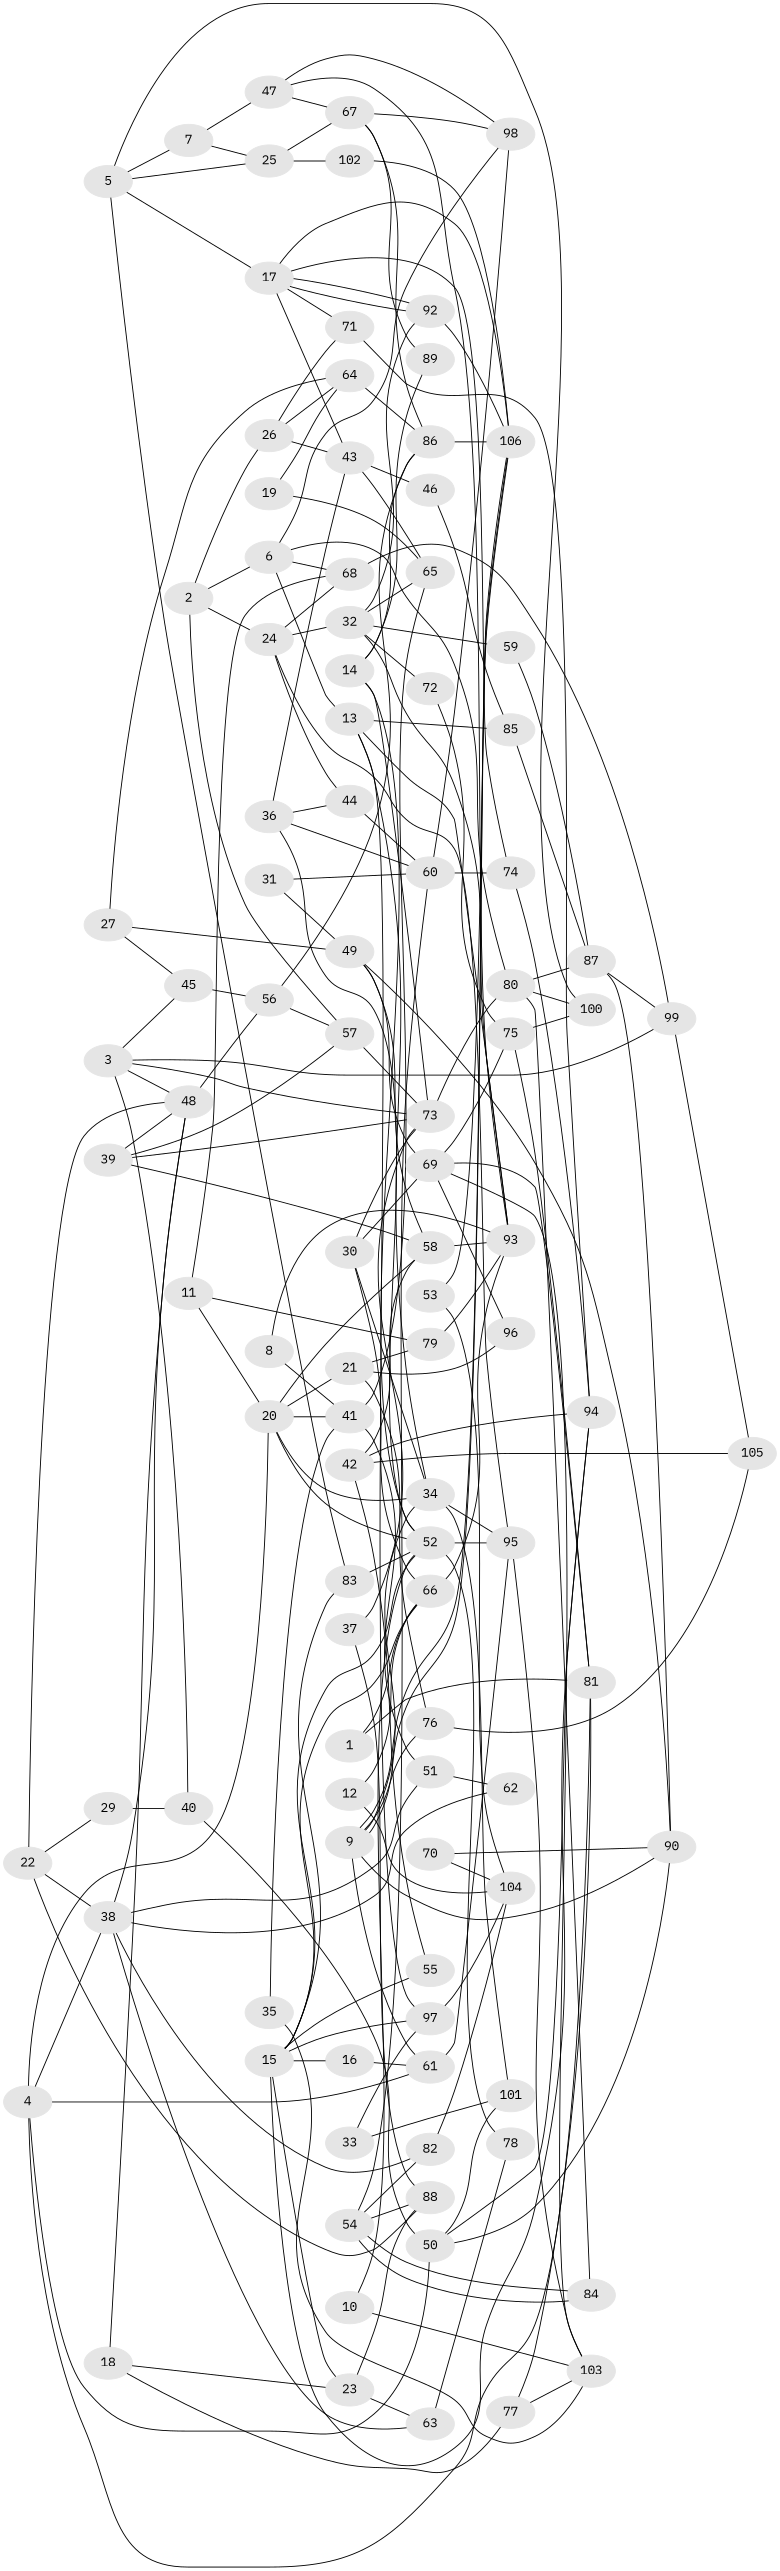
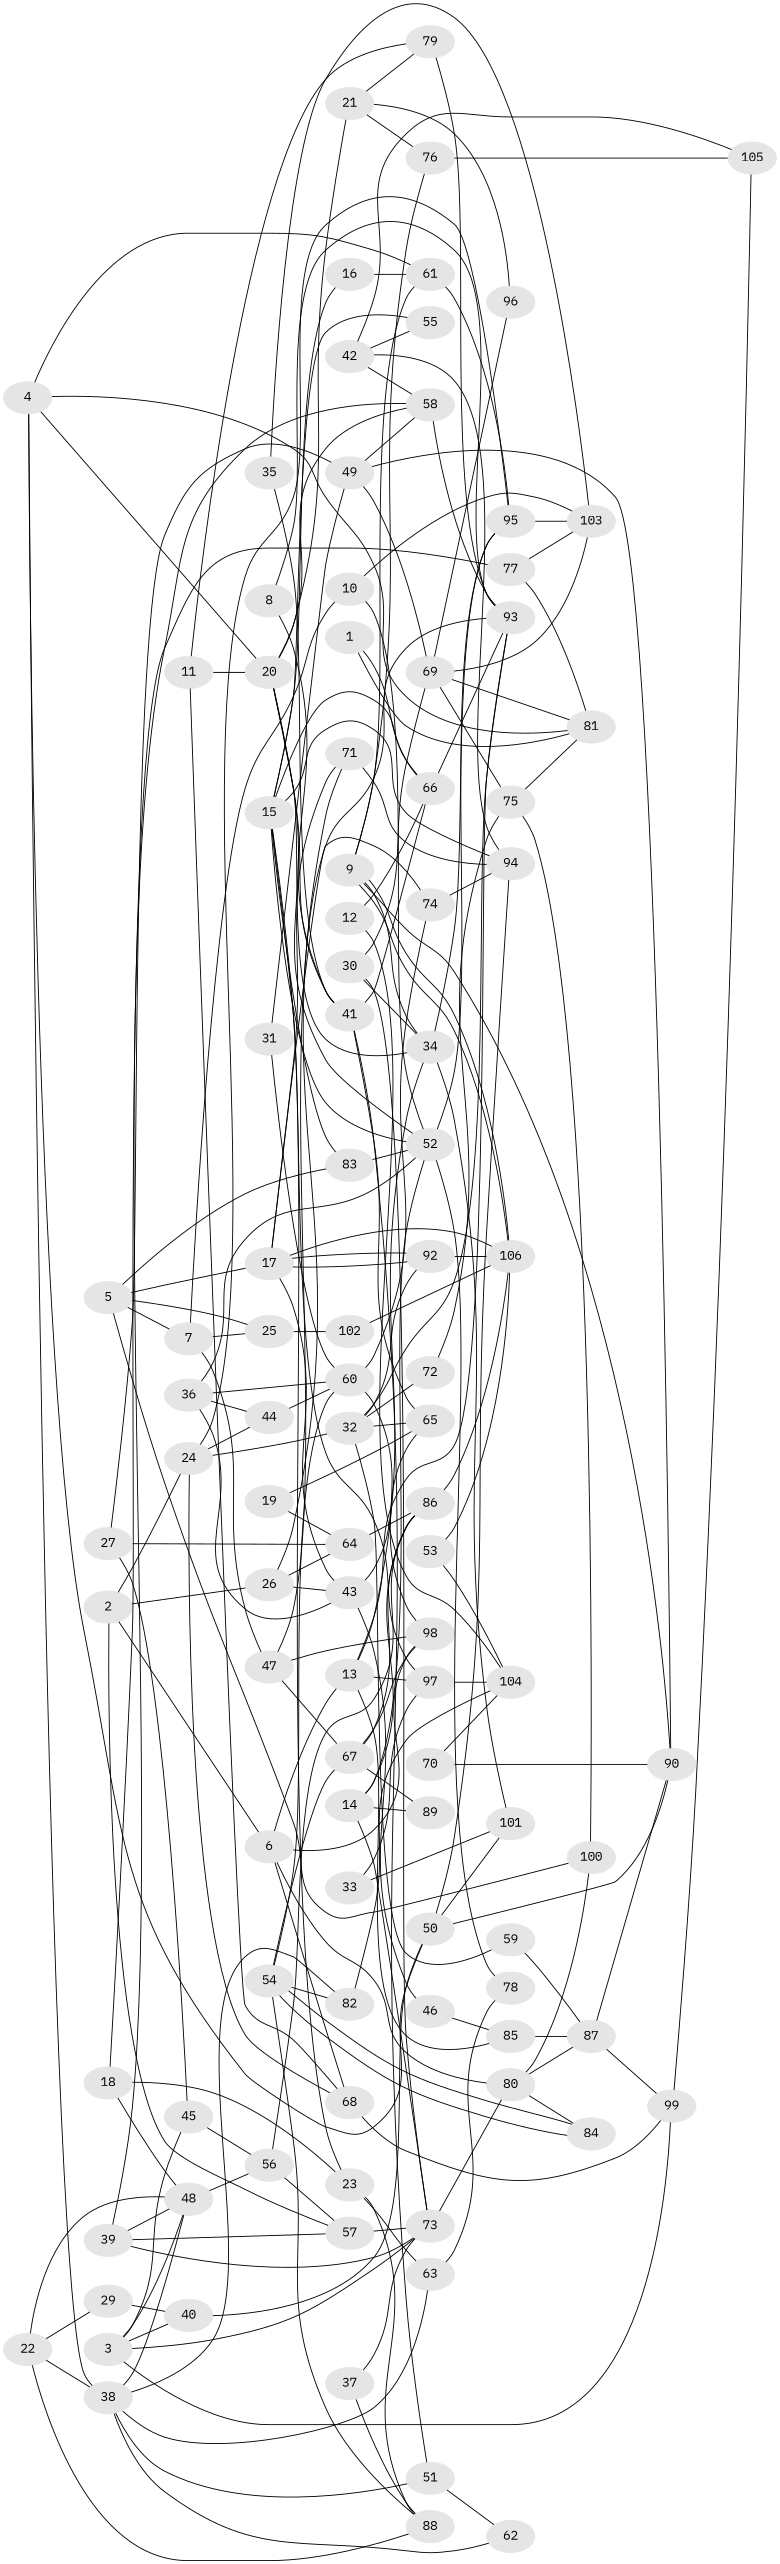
edge "67" -- "25": now "67" -- "54"
edge "10" -- "7": added
edge "30" -- "66": now "41" -- "66"
